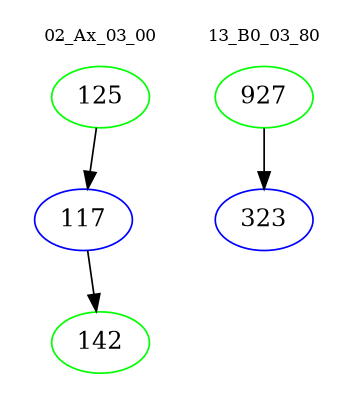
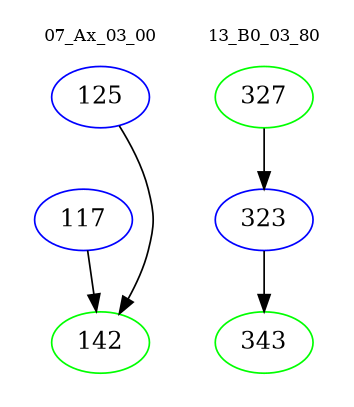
cluster "02_Ax_03_00": label "02_Ax_03_00" -> "07_Ax_03_00"
node "125": color green -> blue
node "927": label "927" -> "327"
edge "125" -> "117": now "125" -> "142"
node "343": added
